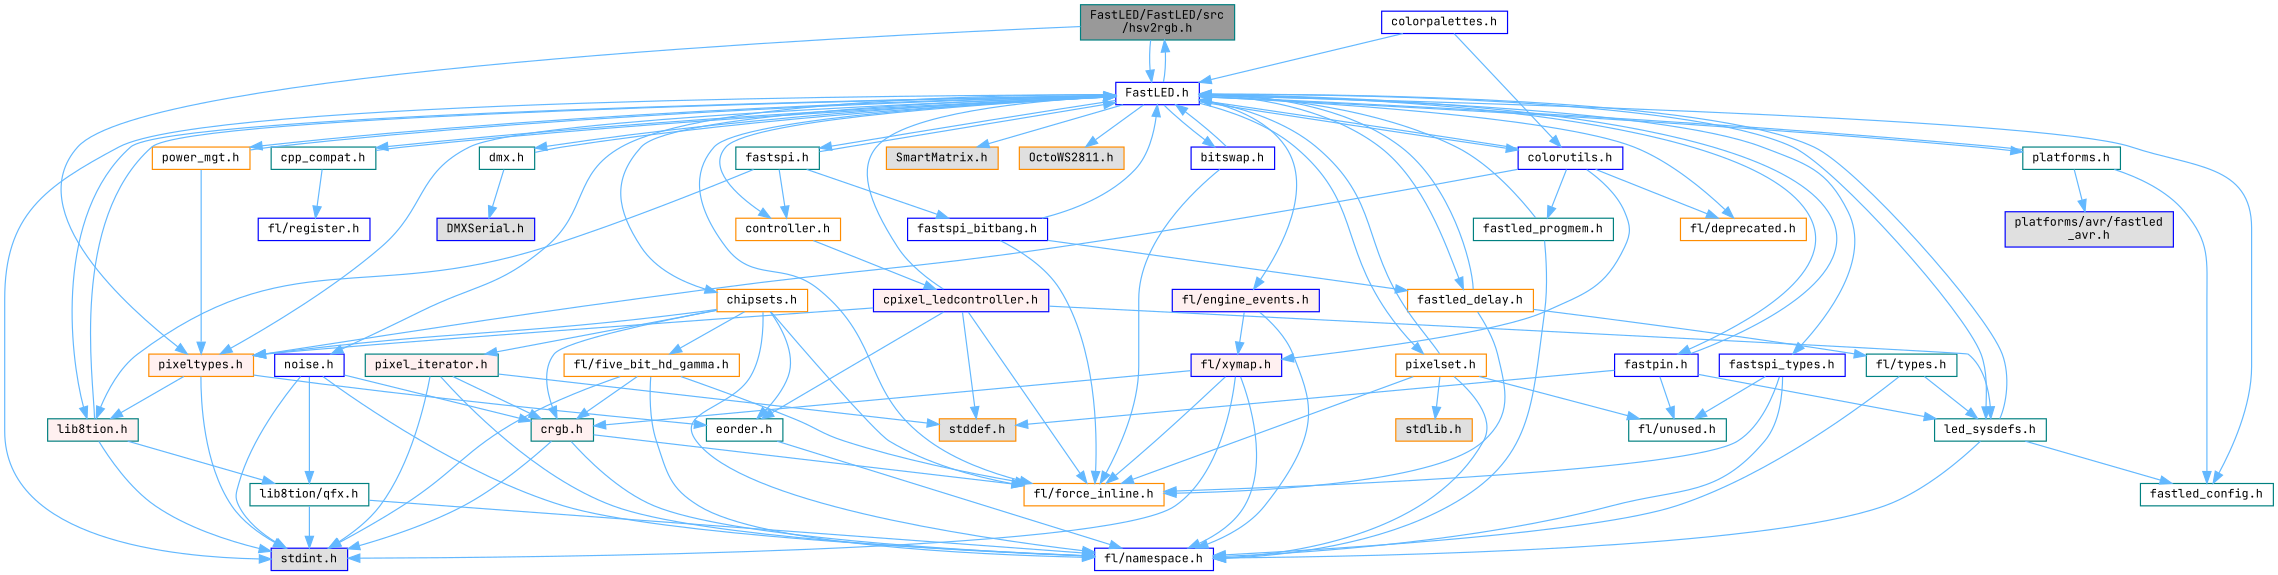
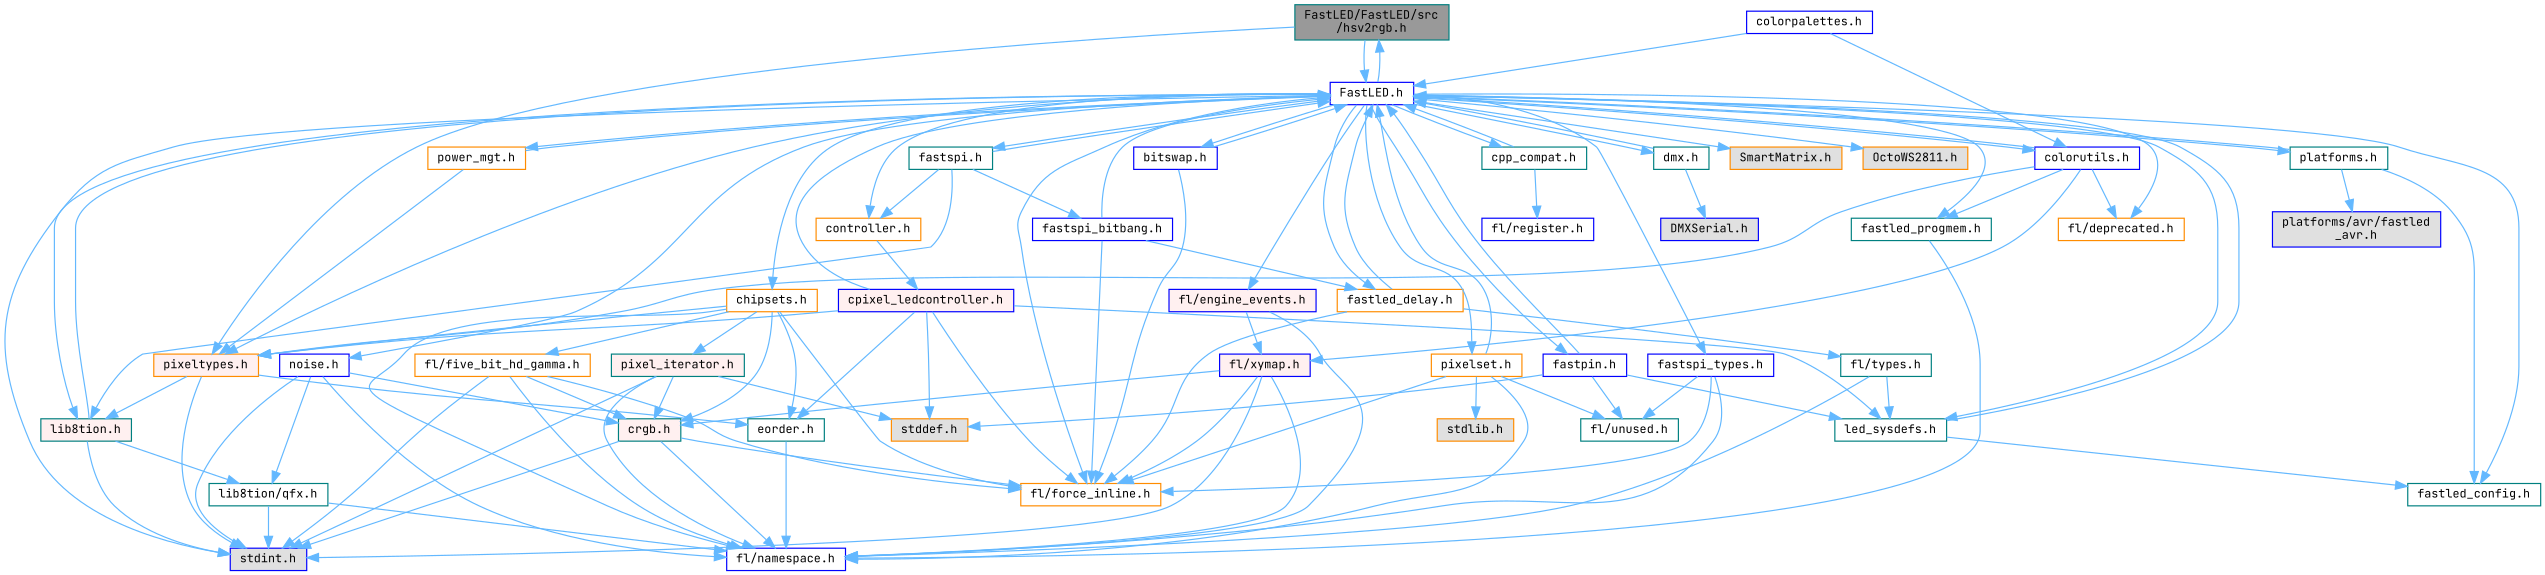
edge "fastled_progmem.h" -> "FastLED.h": reversed
edge "led_sysdefs.h" -> "fl/namespace.h": removed
